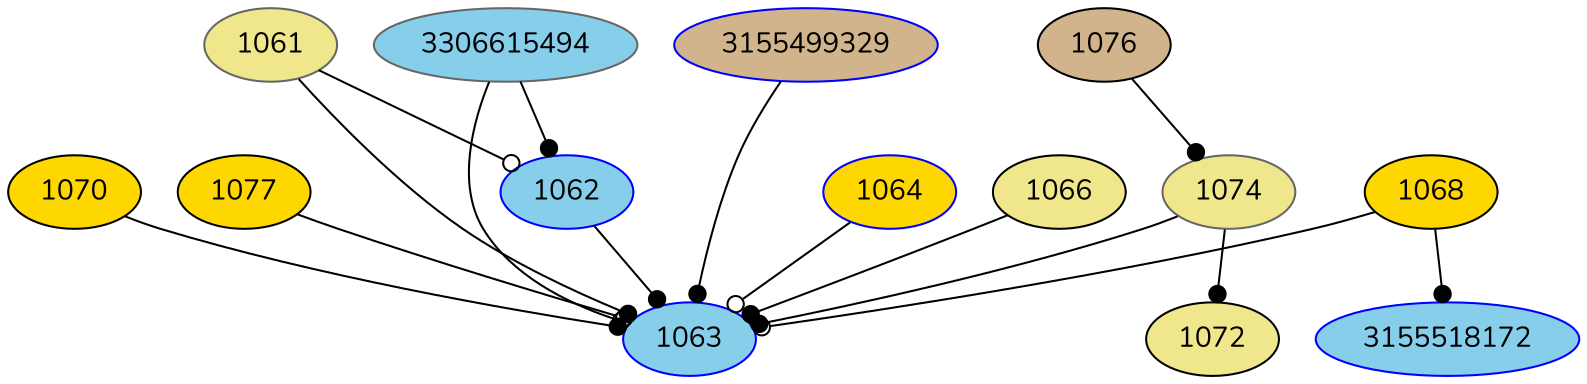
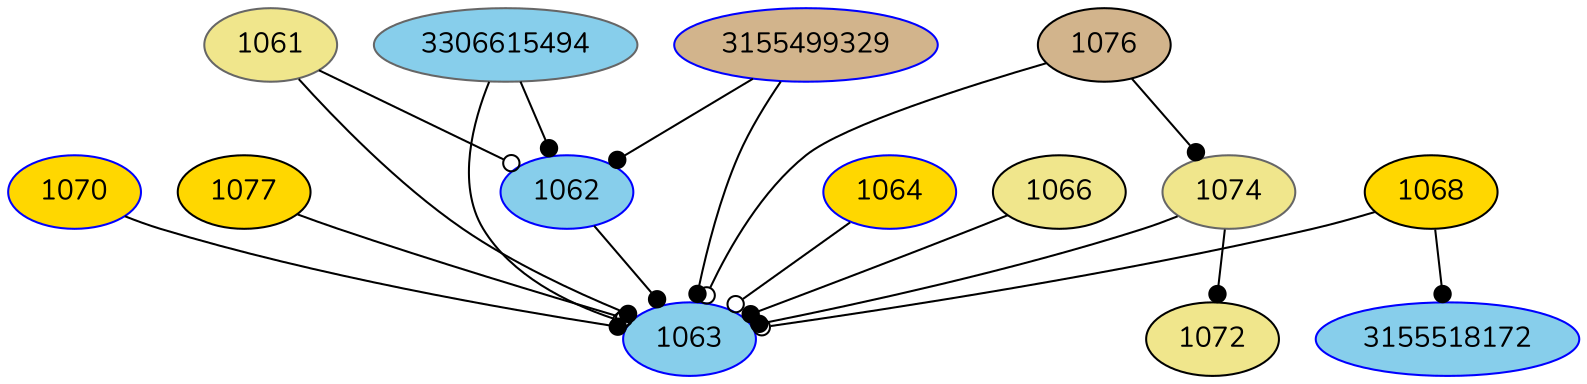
edge "3155499329" -> "1062": added
edge "1076" -> "1063": added
node "1070": color black -> blue
